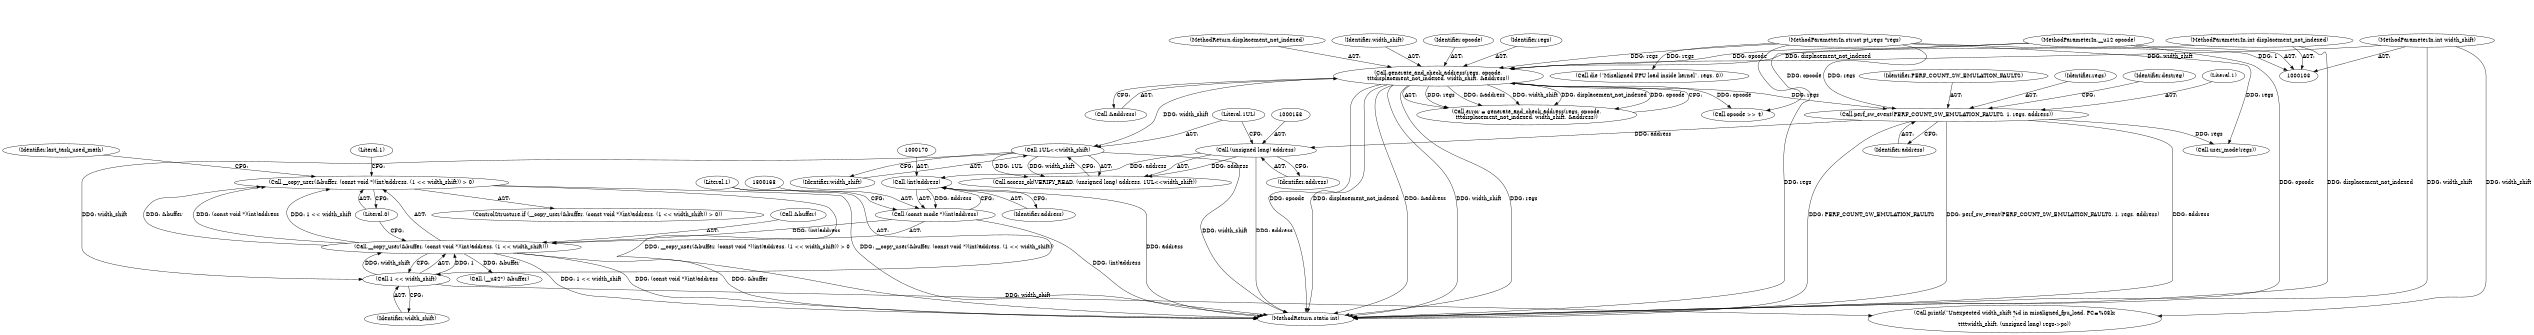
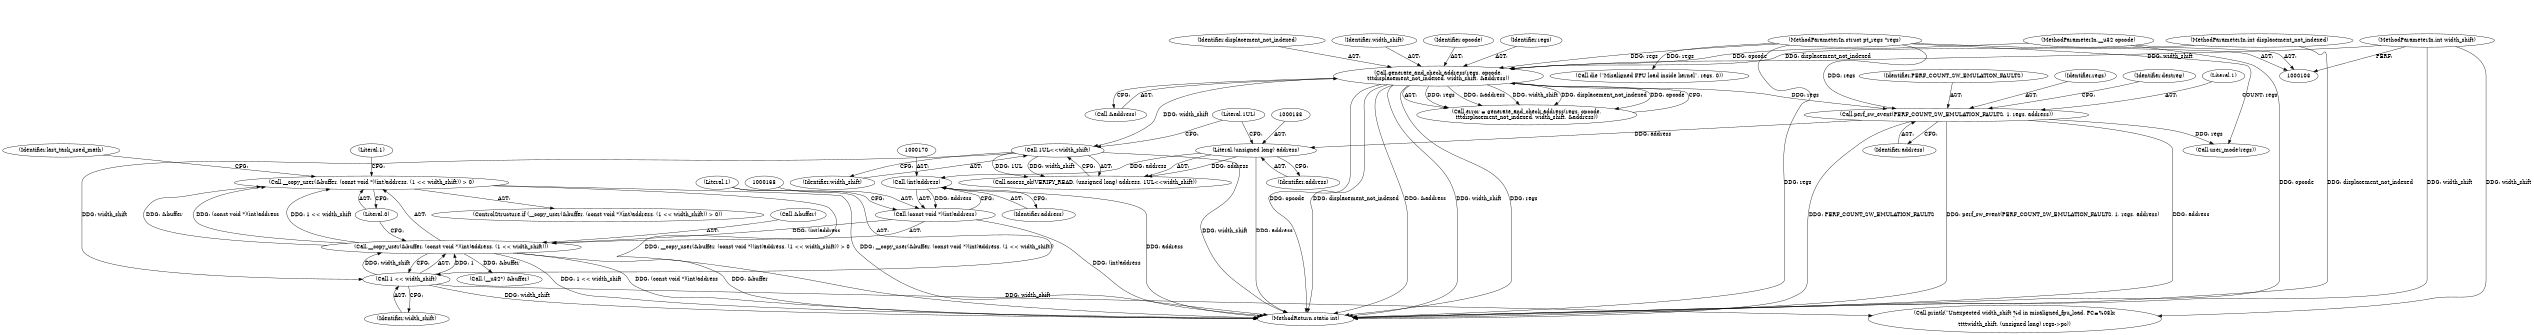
node "(MethodReturn,displacement_not_indexed)": label "(MethodReturn,displacement_not_indexed)" -> "(Identifier,displacement_not_indexed)"
node "(MethodParameterIn,__u12 opcode)": label "(MethodParameterIn,__u12 opcode)" -> "(MethodParameterIn,__u32 opcode)"
edge "(MethodParameterIn,int displacement_not_indexed)" -> "1000103": removed, label "AST:"
edge "(MethodParameterIn,struct pt_regs *regs)" -> "1000103": label "DDG: 1" -> "AST: "
edge "(MethodParameterIn,int width_shift)" -> "1000103": label "AST: " -> "PERF: "
edge "(MethodParameterIn,struct pt_regs *regs)" -> "(Call,user_mode(regs))": label "DDG: regs" -> "COUNT: regs"
node "1000153": label "1000153" -> "1000133"
node "(Call,opcode >> 4)": removed
edge "(Literal,1UL)" -> "(Call,1UL<<width_shift)": label "AST: " -> "CFG: "
node "(Call,(unsigned long) address)": label "(Call,(unsigned long) address)" -> "(Literal,(unsigned long) address)"
node "1300168": label "1300168" -> "1000168"
node "(Call,(const mode *)(int)address)": label "(Call,(const mode *)(int)address)" -> "(Call,(const void *)(int)address)"
edge "(Call,1 << width_shift)" -> "(MethodReturn,static int)": added, label "DDG: width_shift"
